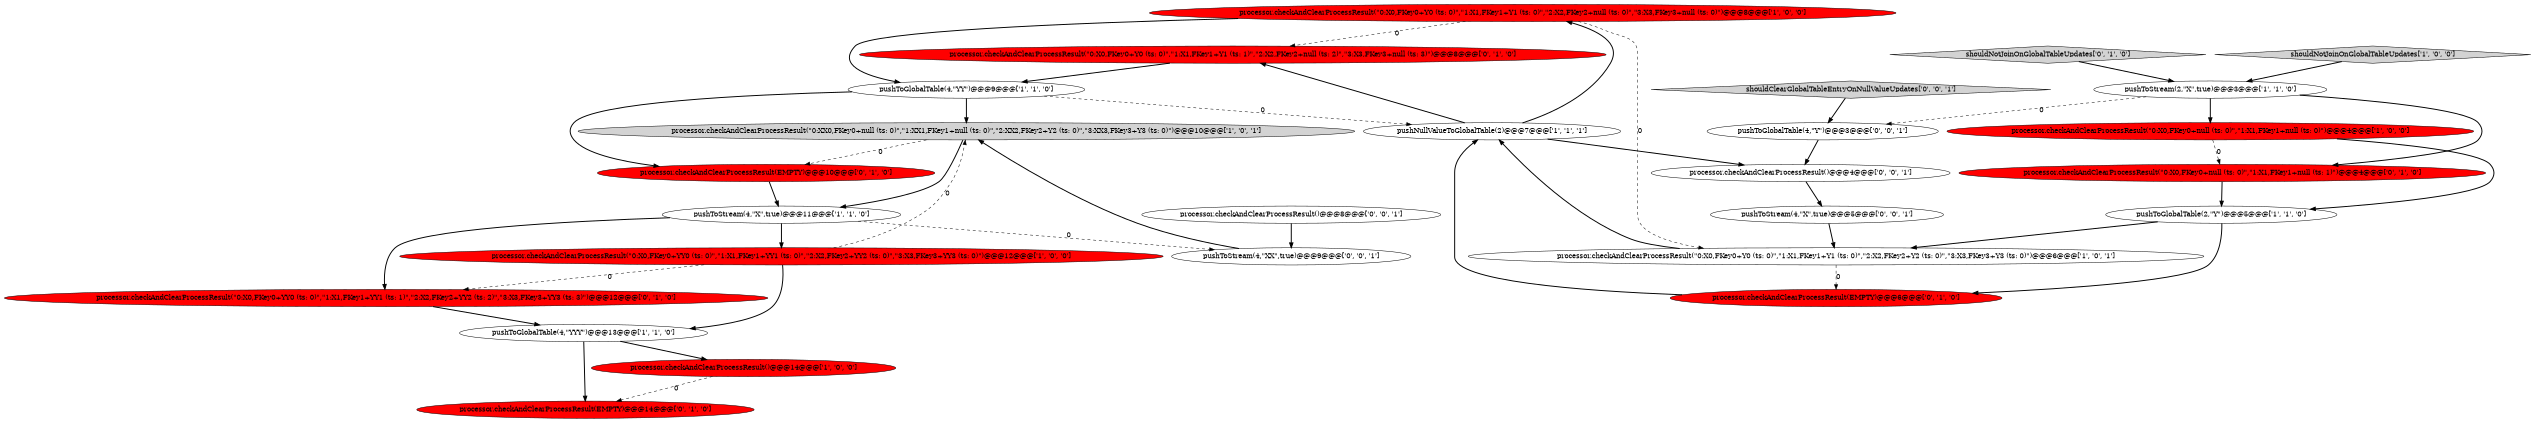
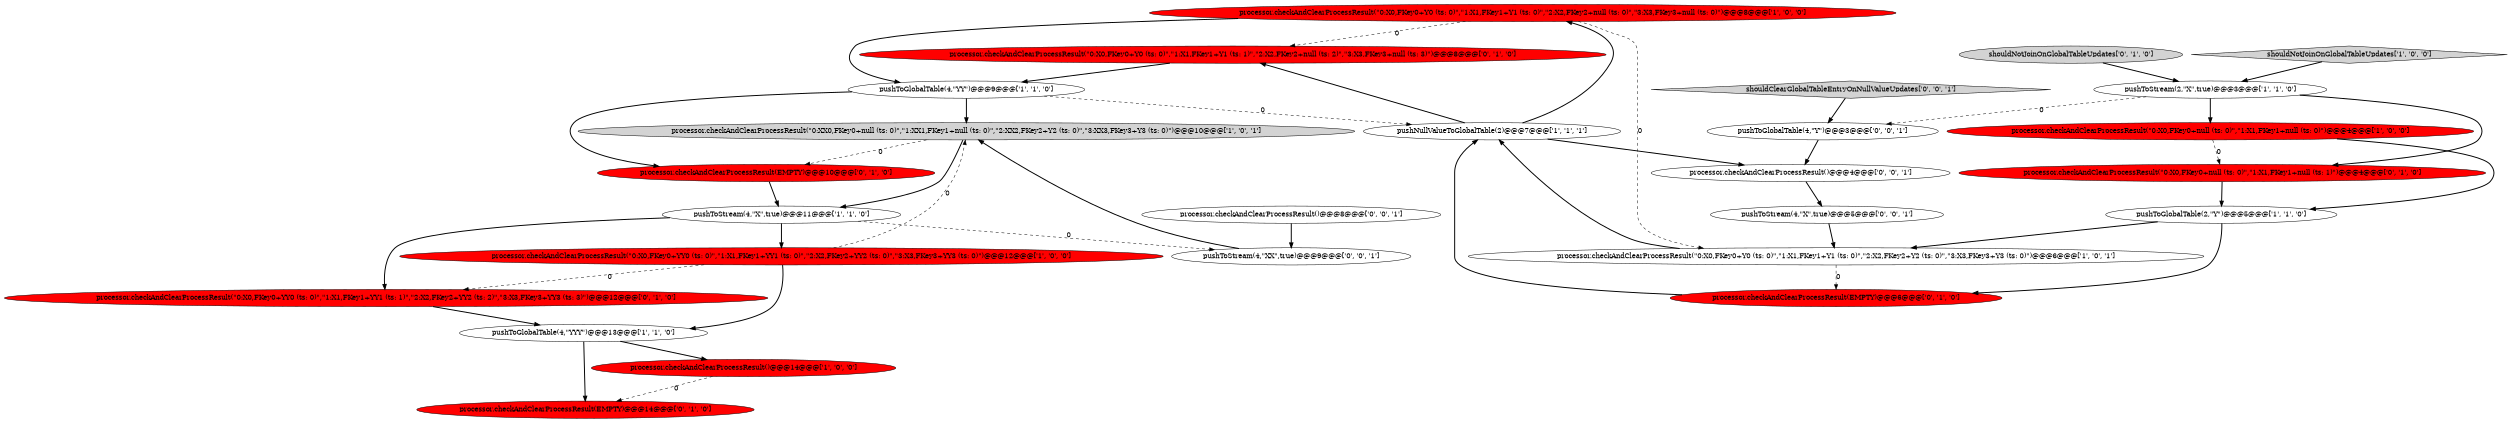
node "shouldNotJoinOnGlobalTableUpdates['0', '1', '0']": shape diamond -> ellipse
